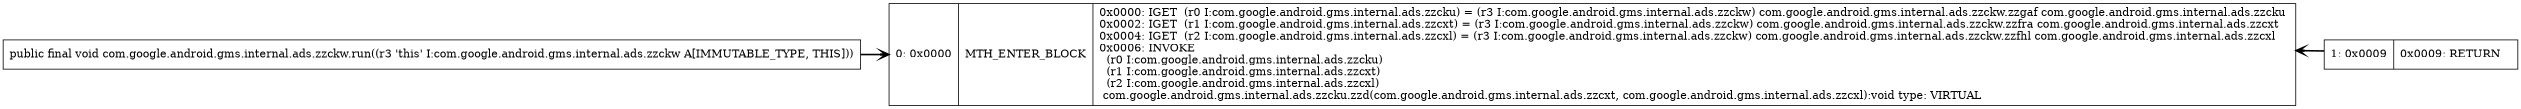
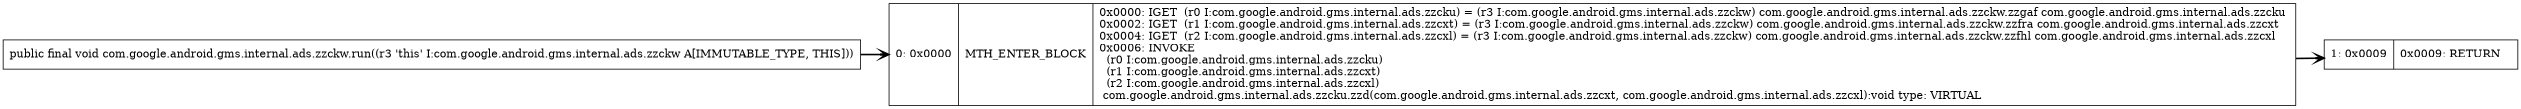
edge "1: 0x0009" -> "0: 0x0000": reversed
